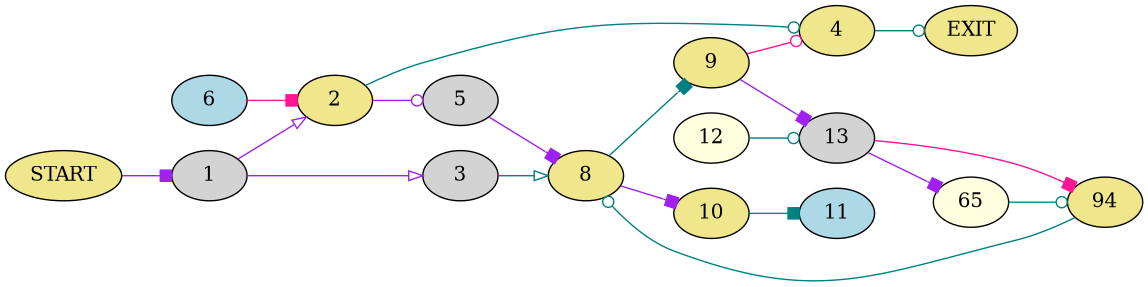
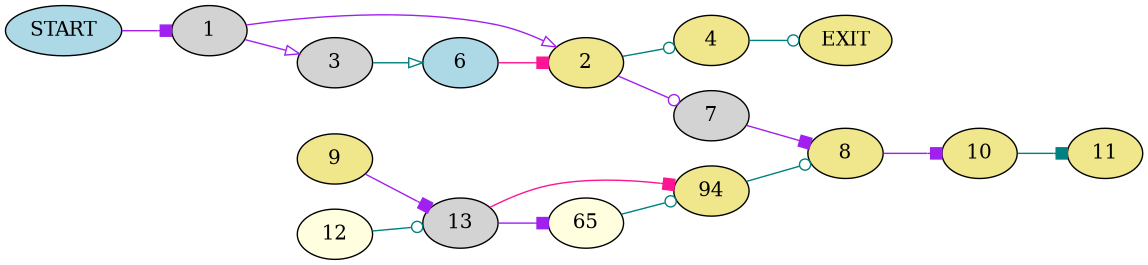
edge "9" -> "4": removed
node "5": label "5" -> "7"
edge "8" -> "9": removed
node "START": fillcolor khaki -> lightblue
edge "3" -> "8": now "3" -> "6"
node "11": fillcolor lightblue -> khaki
